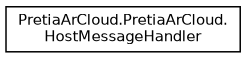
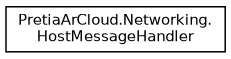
node "PretiaArCloud.PretiaArCloud. HostMessageHandler": label "PretiaArCloud.PretiaArCloud. HostMessageHandler" -> "PretiaArCloud.Networking. HostMessageHandler"
